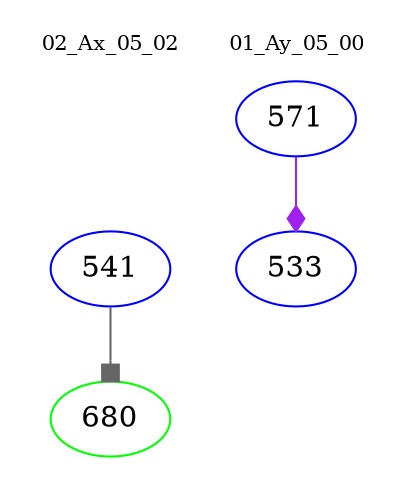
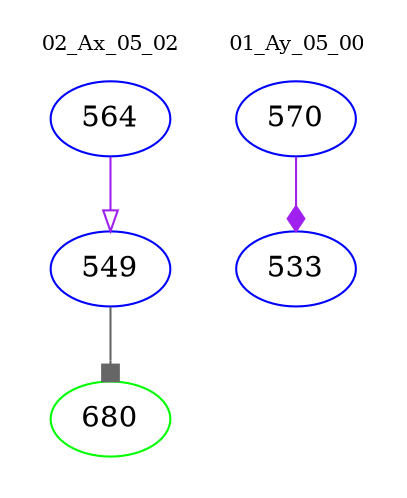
node "564": added
node "571": label "571" -> "570"
node "541": label "541" -> "549"
